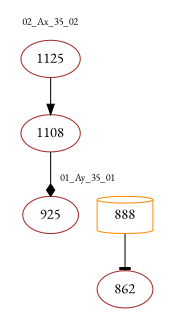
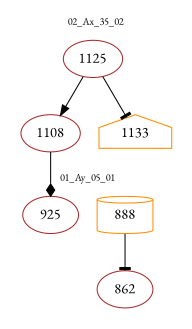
node "1133": added
cluster "01_Ay_35_01": label "01_Ay_35_01" -> "01_Ay_05_01"
